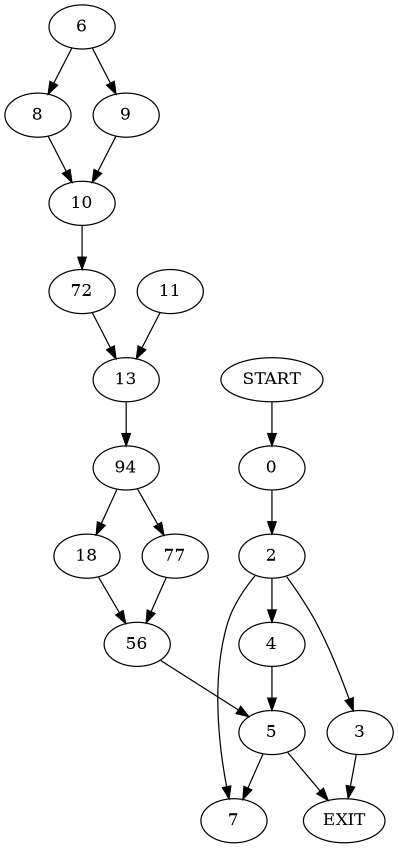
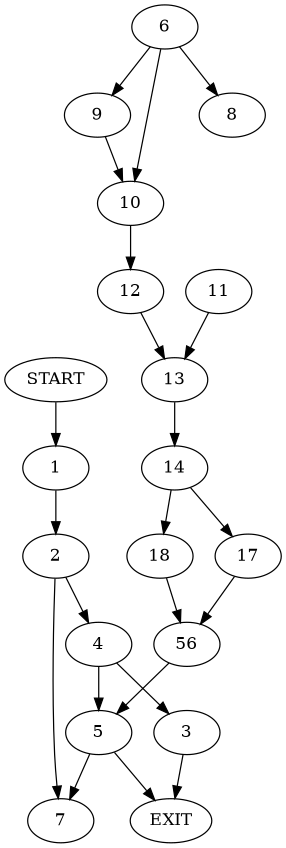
edge "8" -> "10": now "6" -> "10"
node "72": label "72" -> "12"
node "94": label "94" -> "14"
node "0": label "0" -> "1"
node "77": label "77" -> "17"
edge "2" -> "3": now "4" -> "3"
